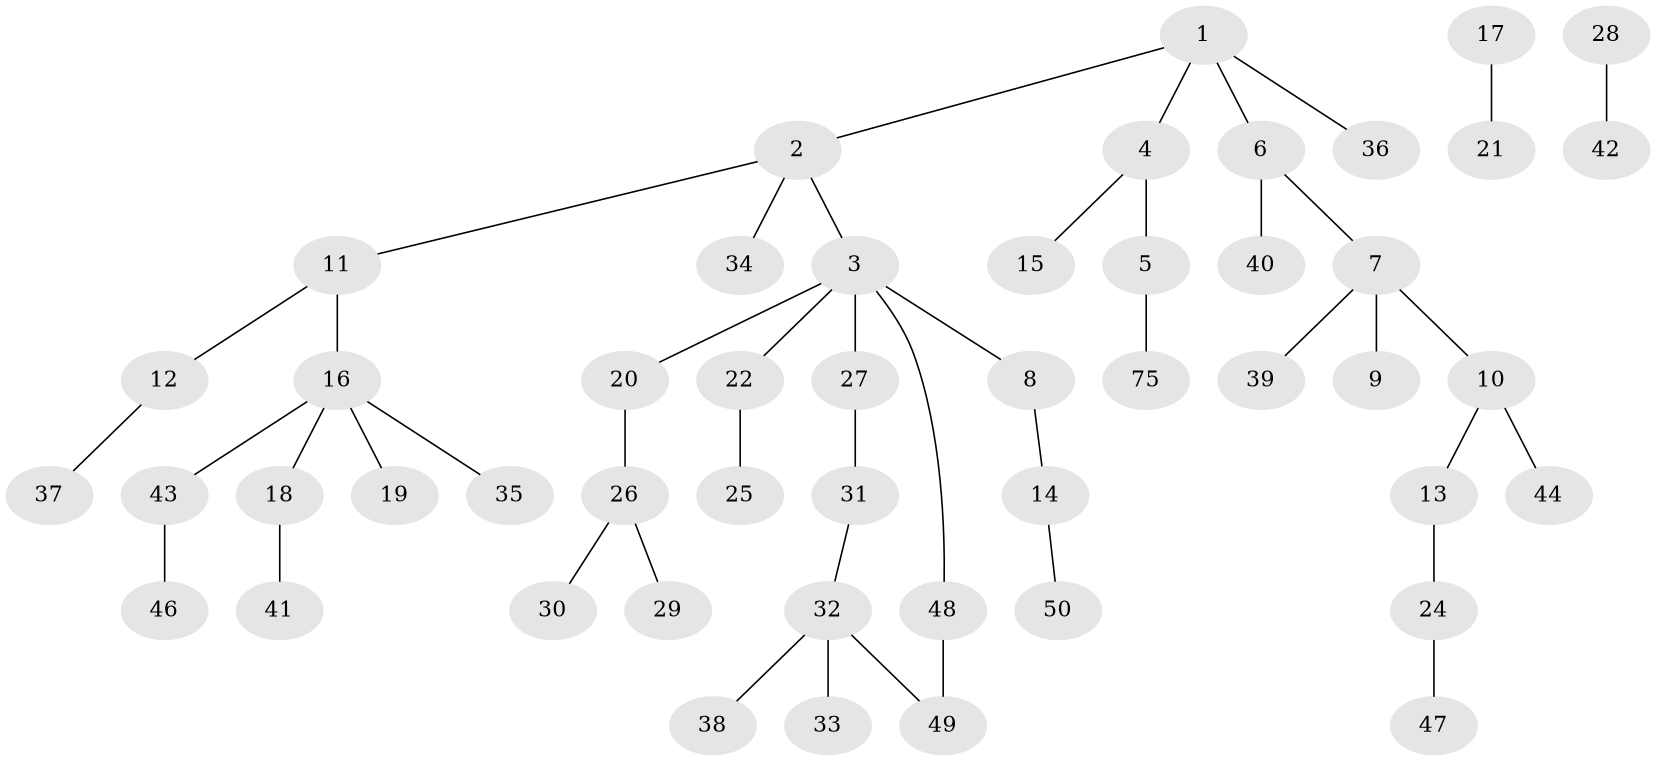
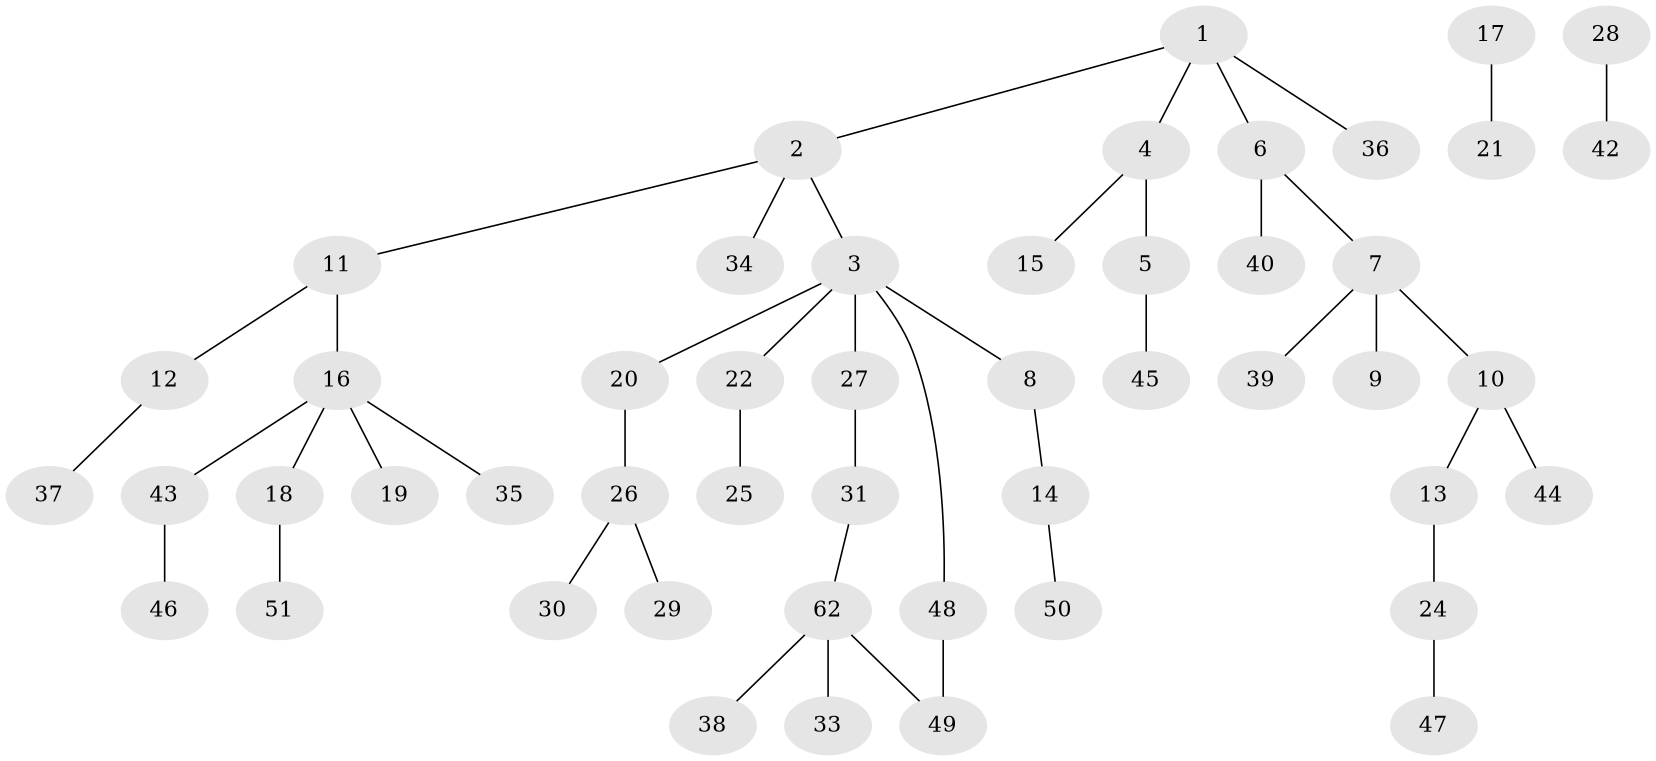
node "75": label "75" -> "45"
node "41": label "41" -> "51"
node "32": label "32" -> "62"
